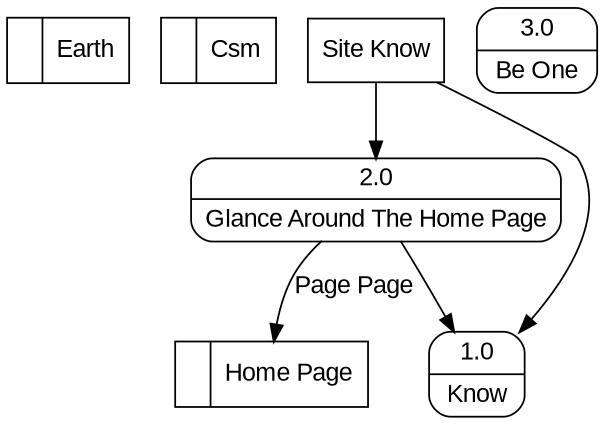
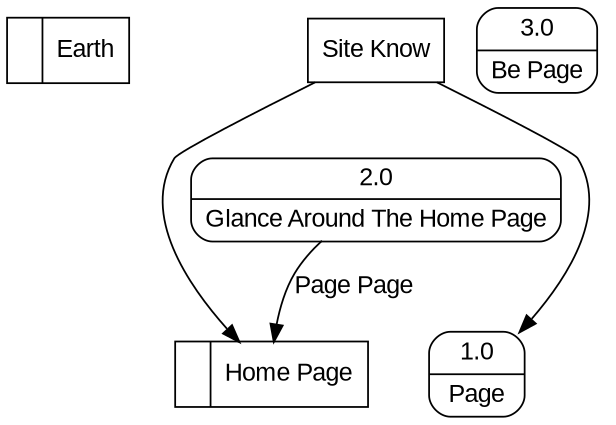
node "Csm": removed
node "3.0": text "Be One" -> "Be Page"
edge "Site Know" -> "2.0": now "Site Know" -> "Home Page"
edge "2.0" -> "1.0": removed
node "1.0": text "Know" -> "Page"
